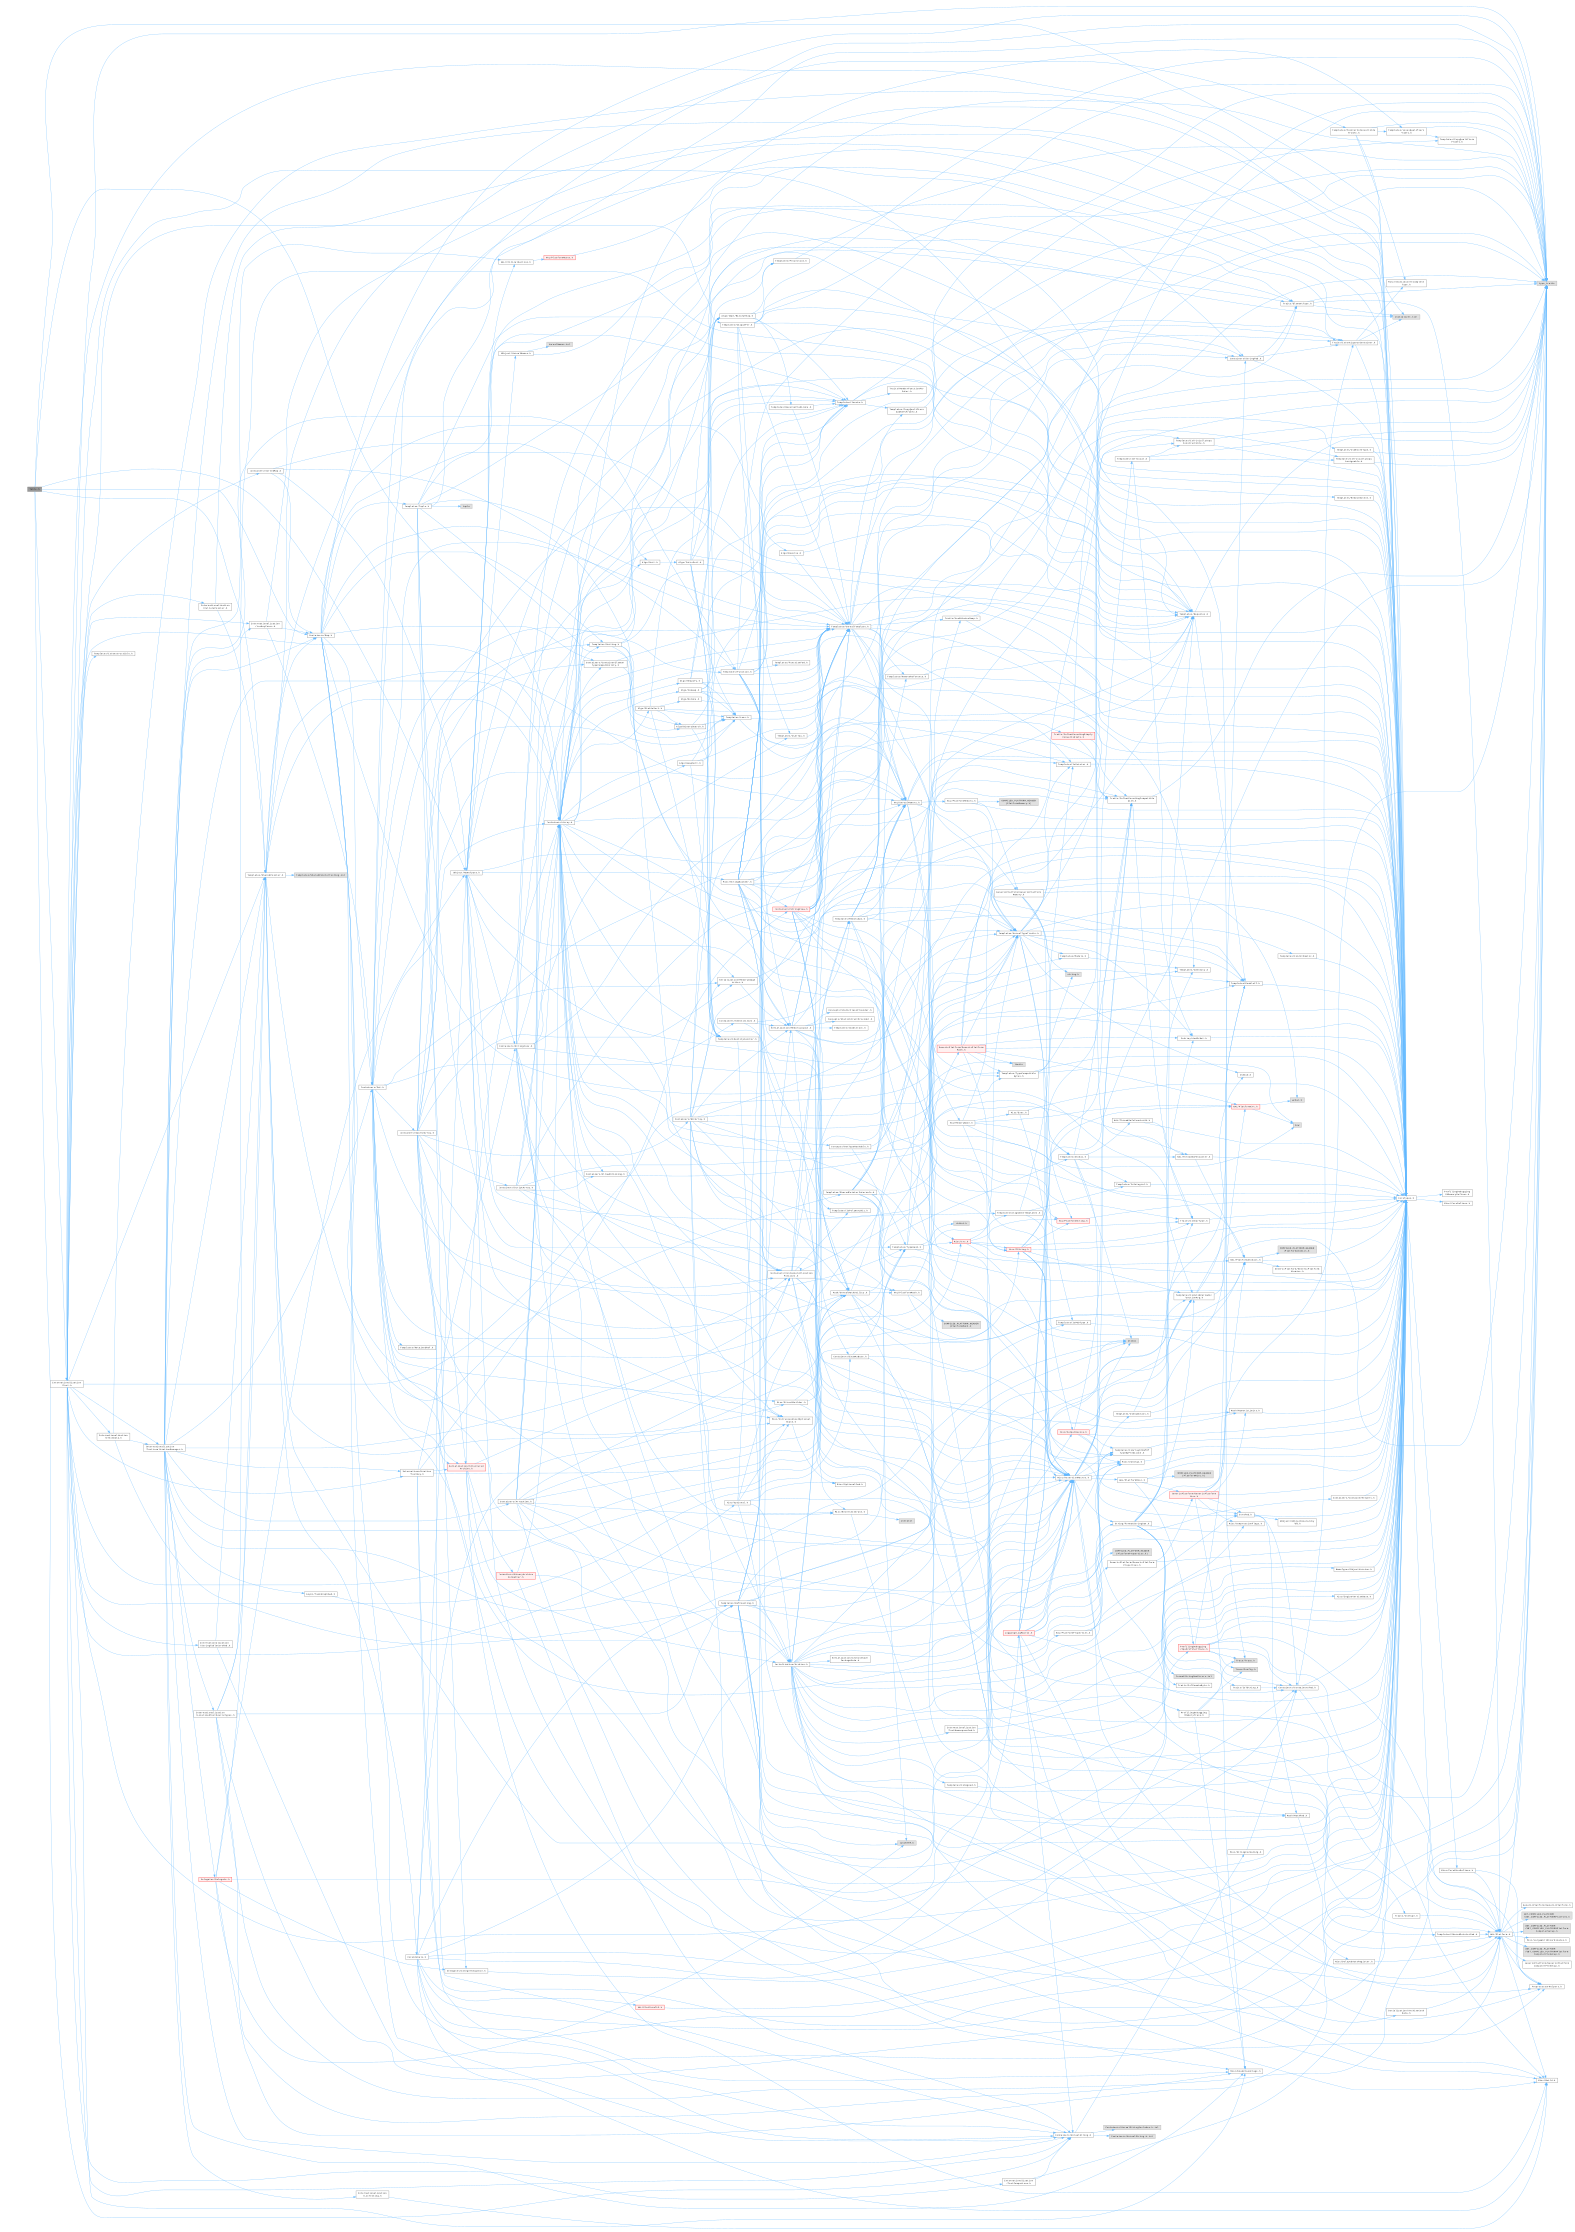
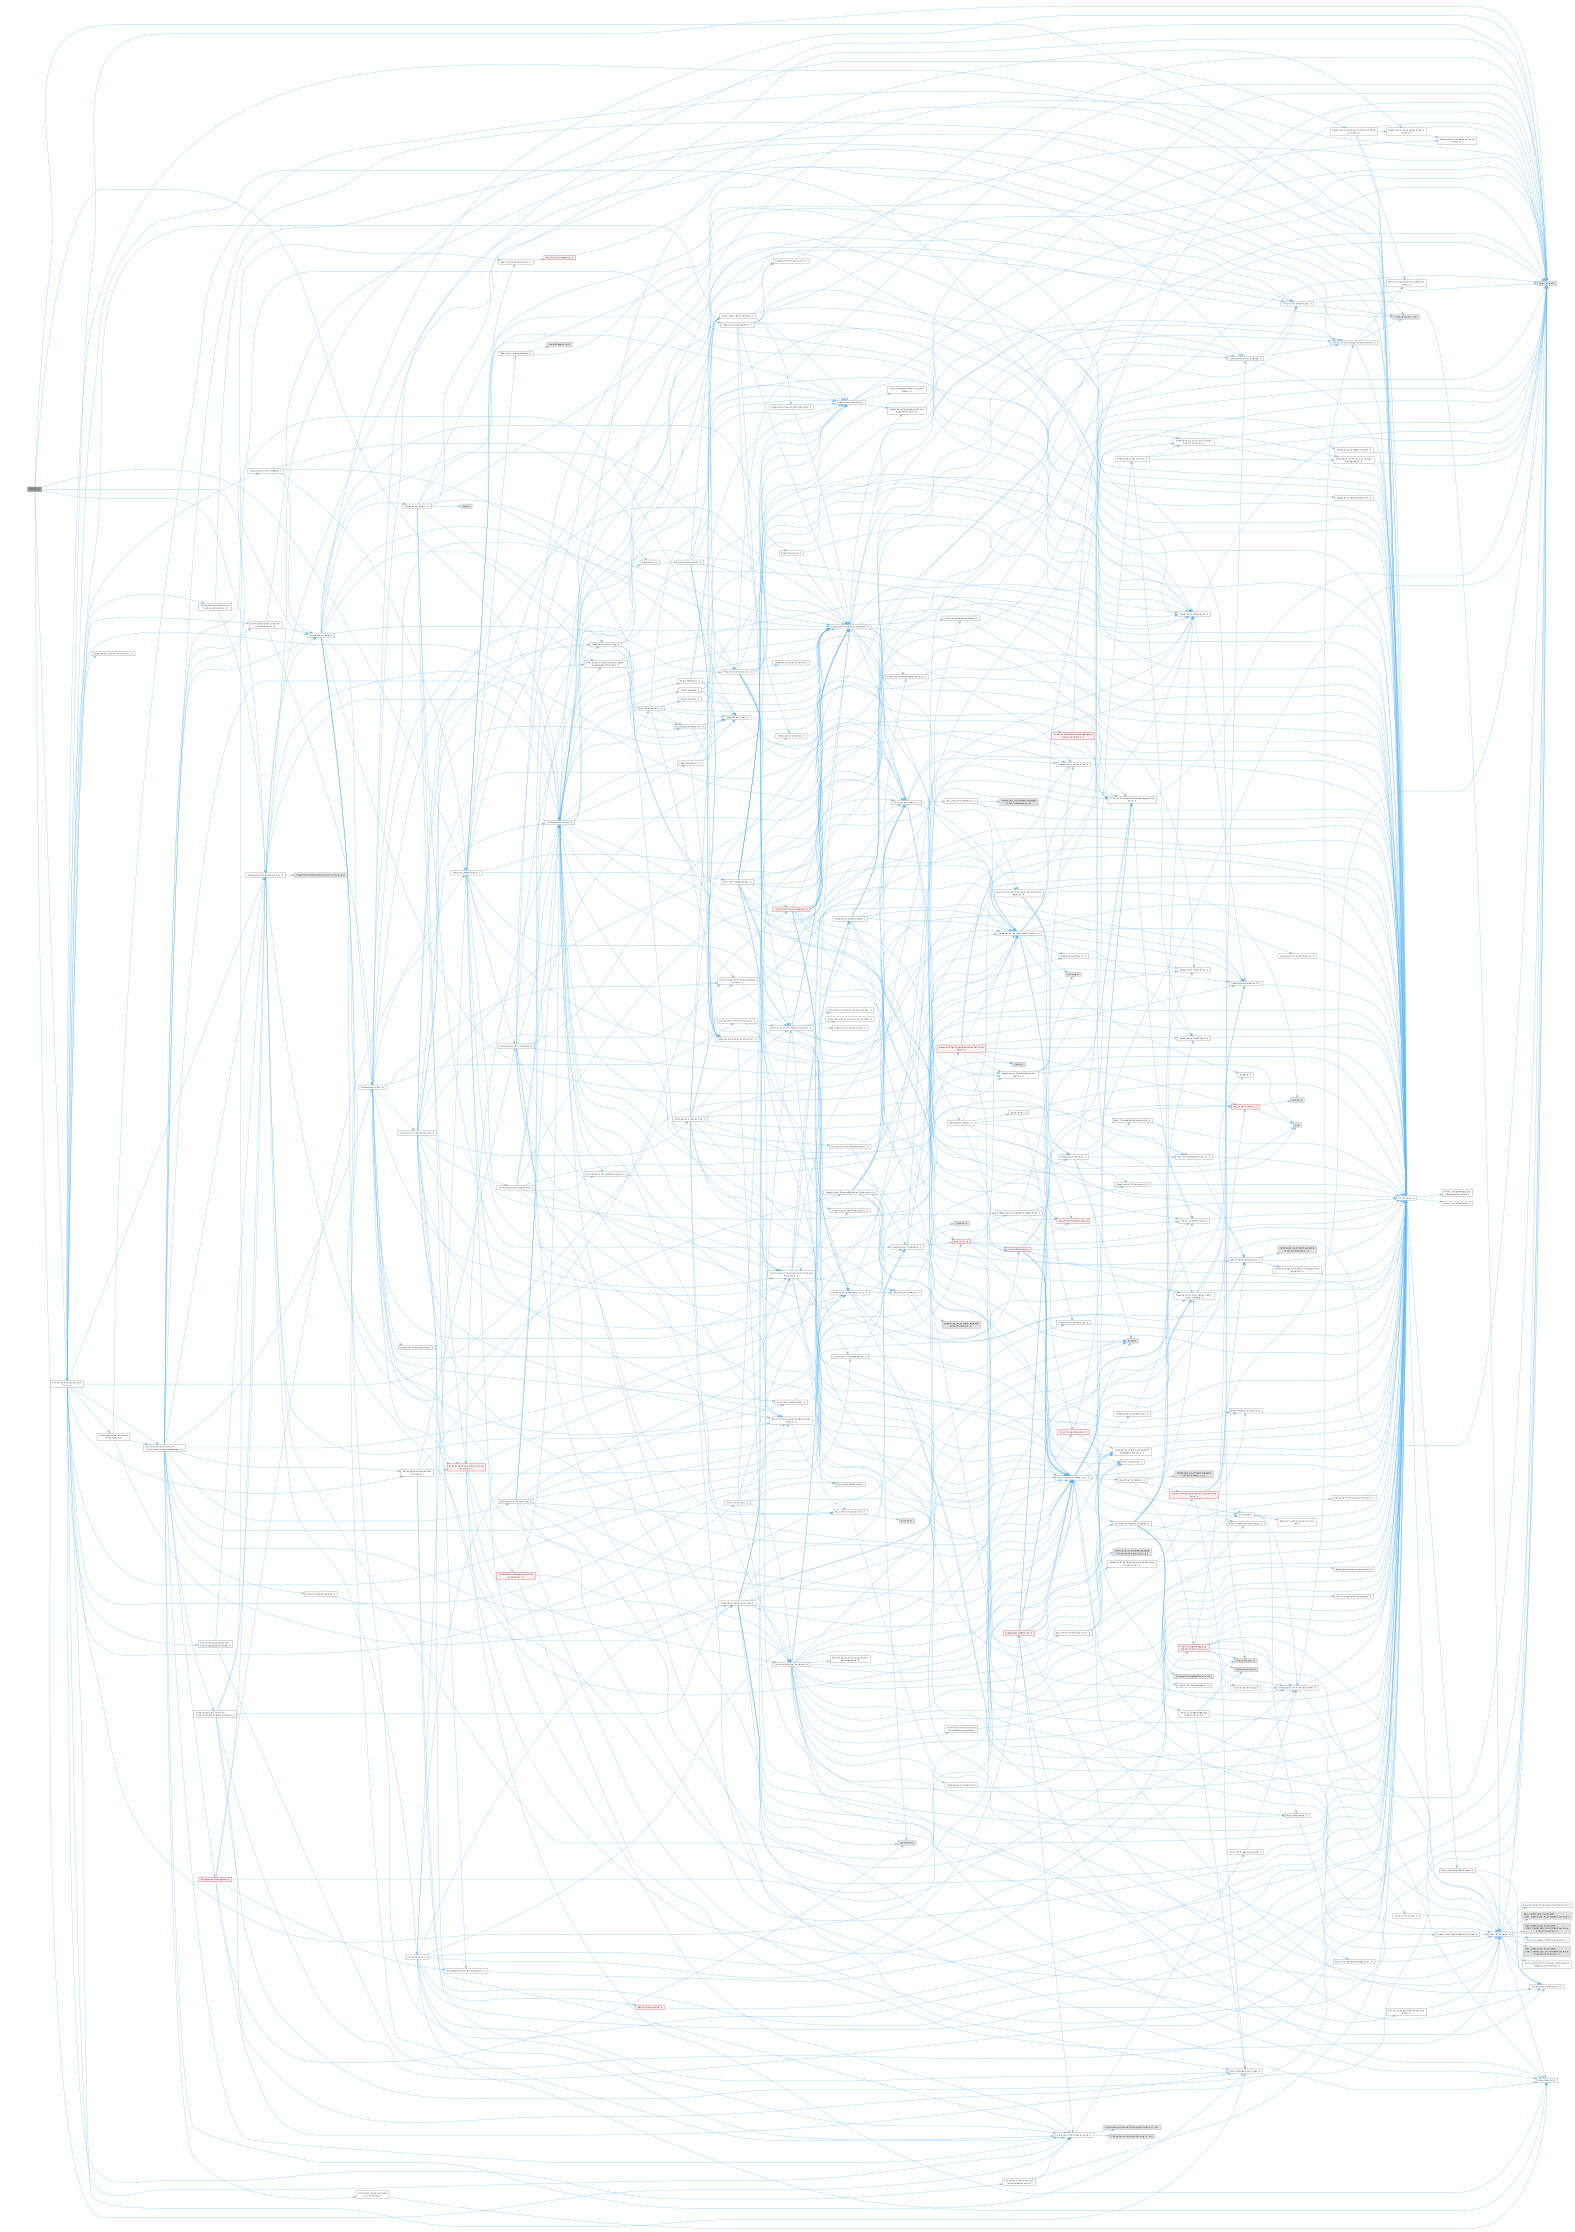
edge "Templates/Function.h" -> "new": added
node "IsArray/AndOrNot.h": label "IsArray/AndOrNot.h" -> "Templates/AndOrNot.h"
edge "Containers/SetUtilities.h" -> "Templates/UnrealTypeTraits.h": added
